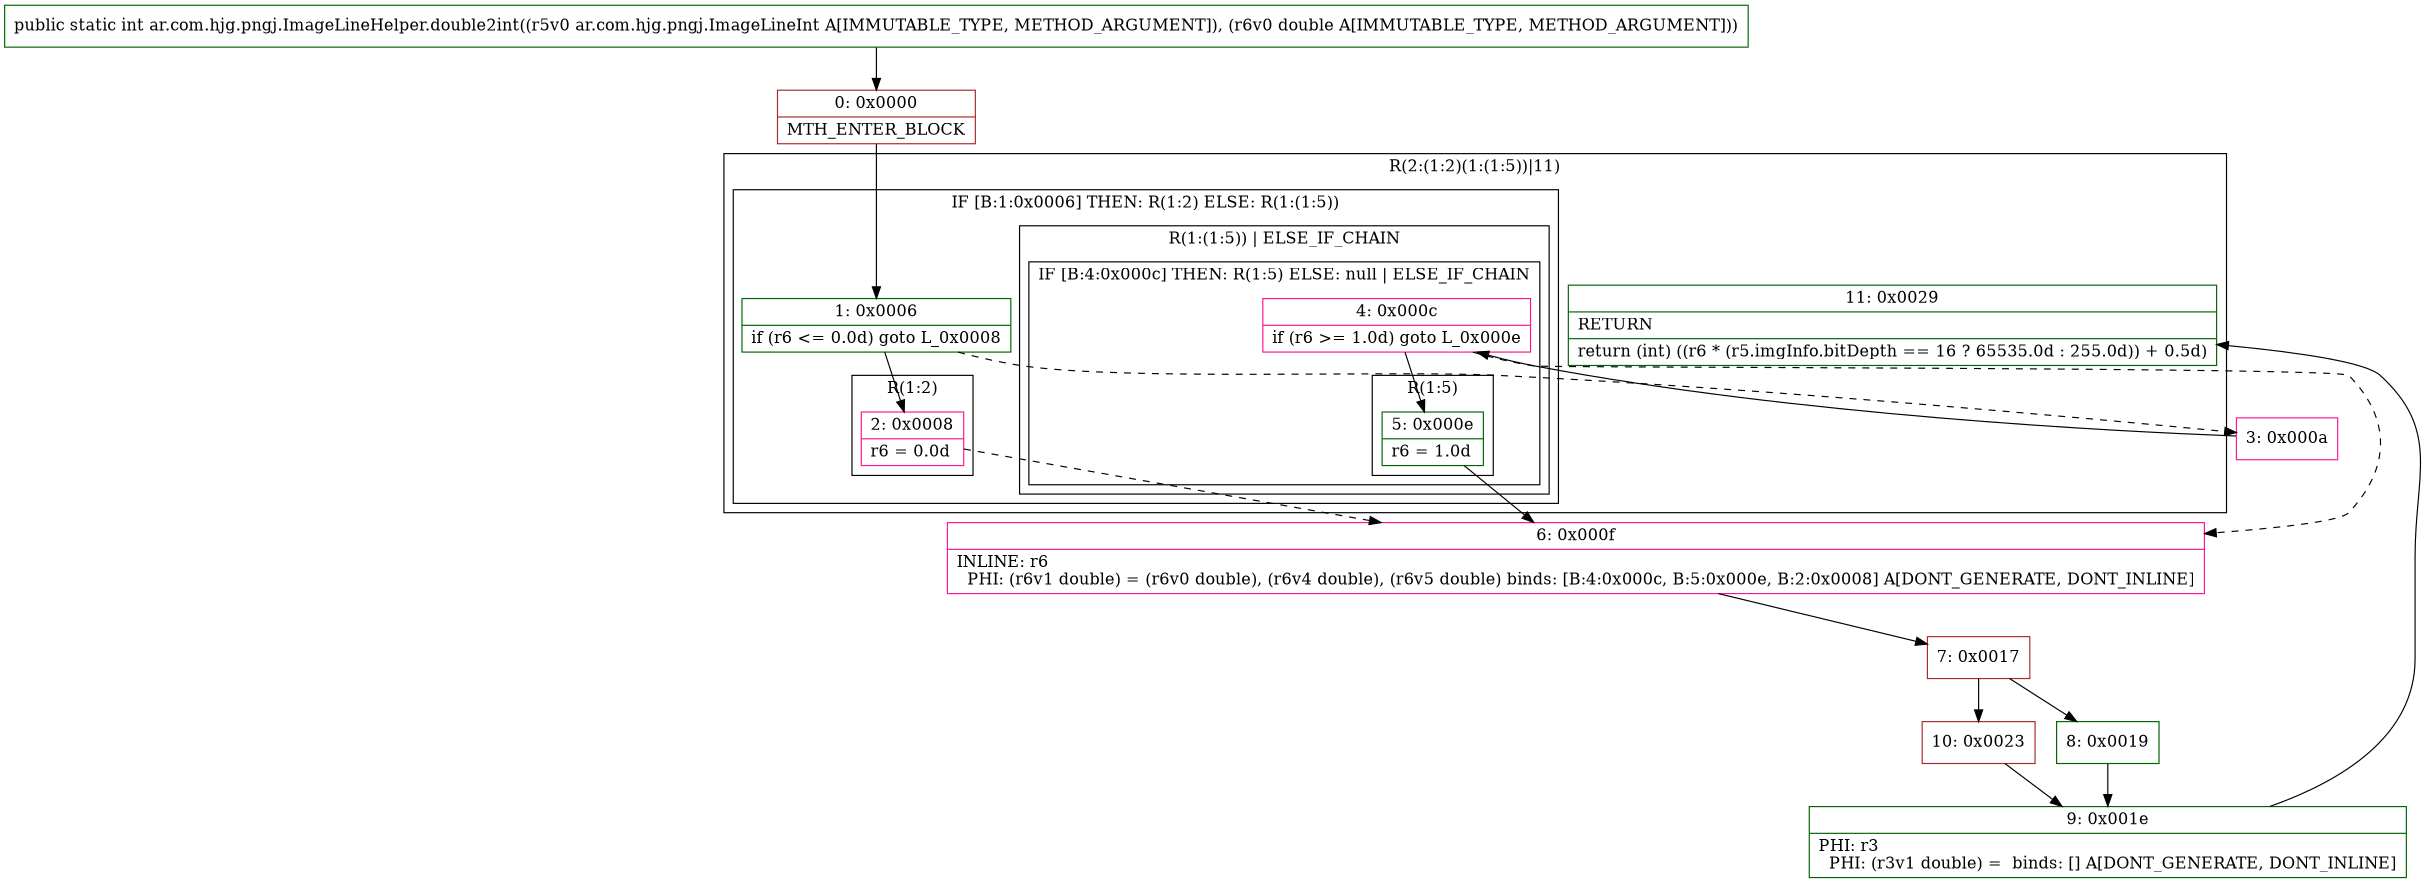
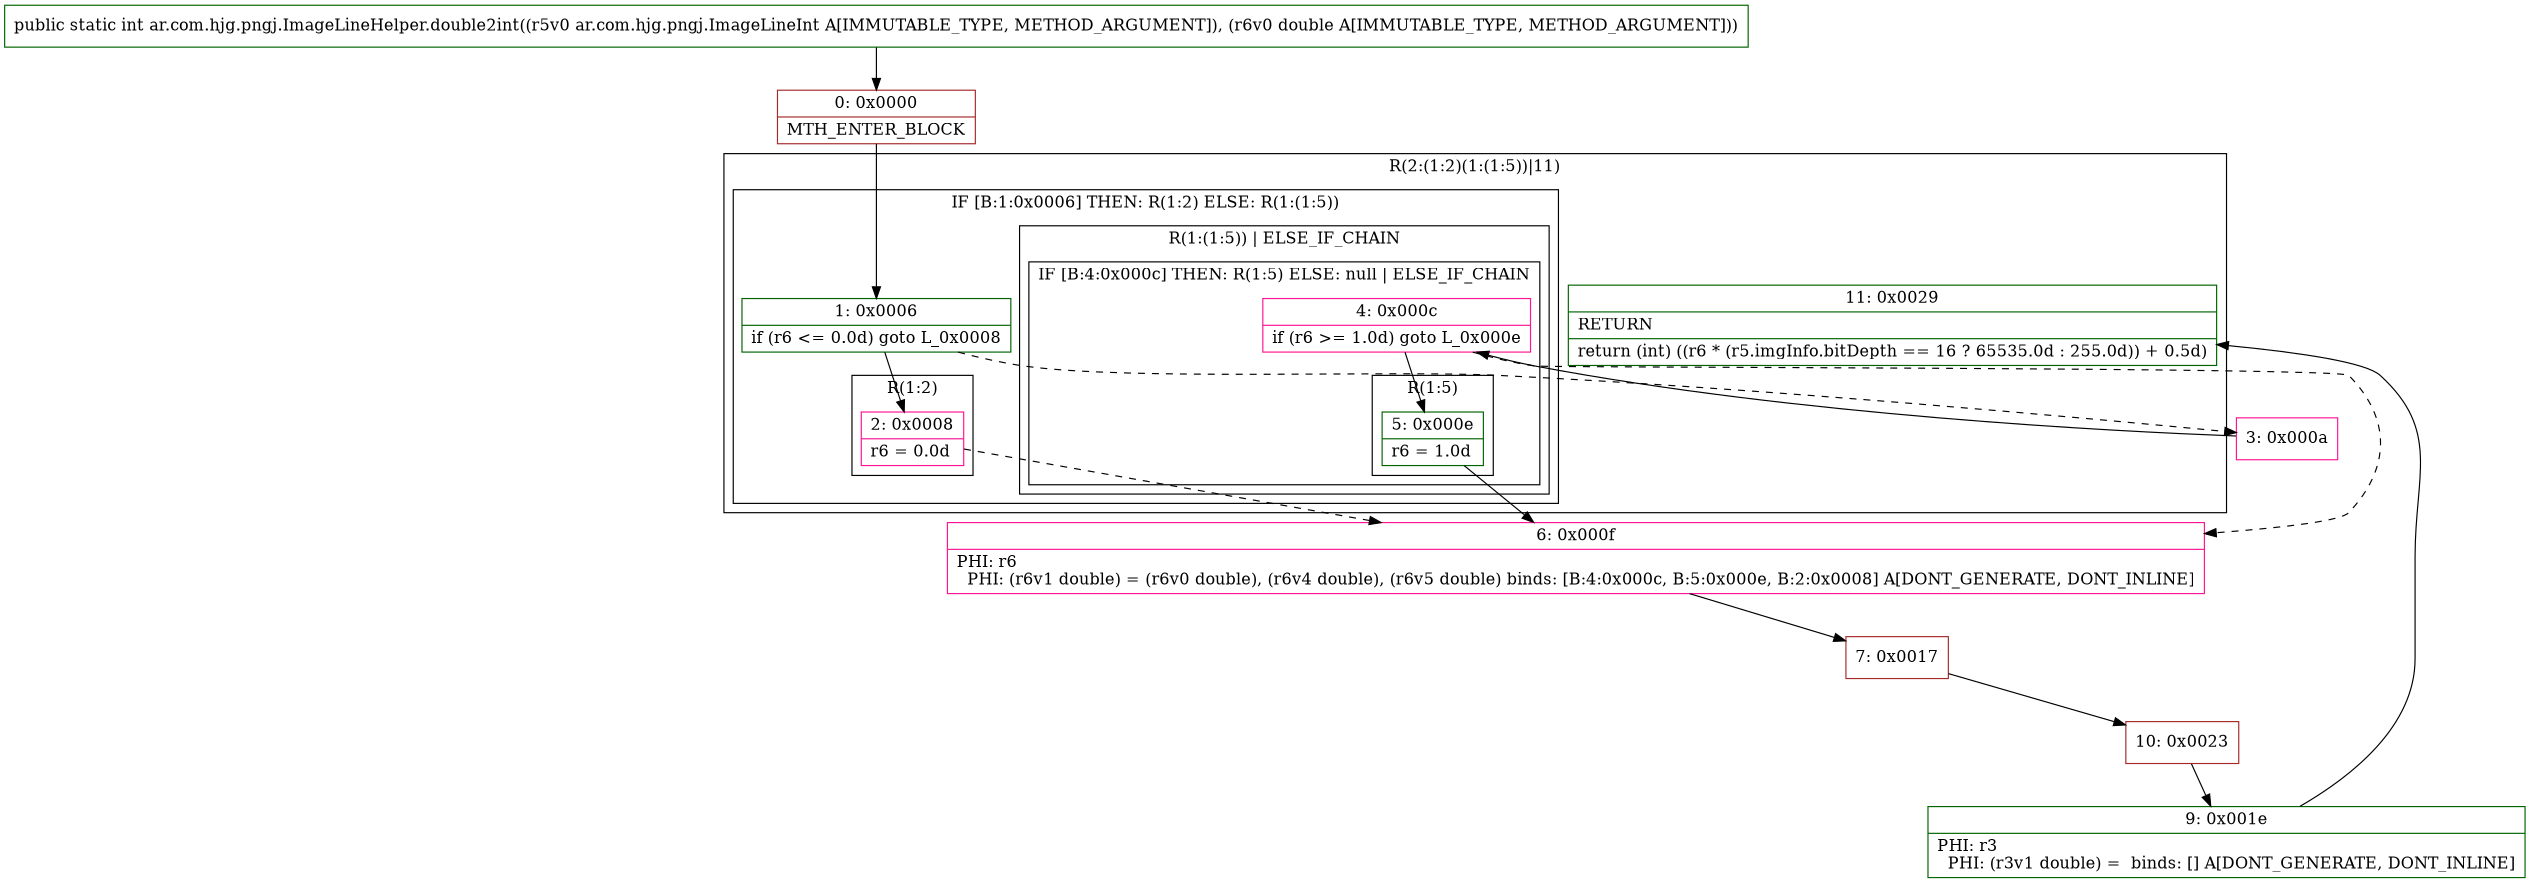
node "6: 0x000f": text "INLINE: r6" -> "PHI: r6"
node "8: 0x0019": removed
